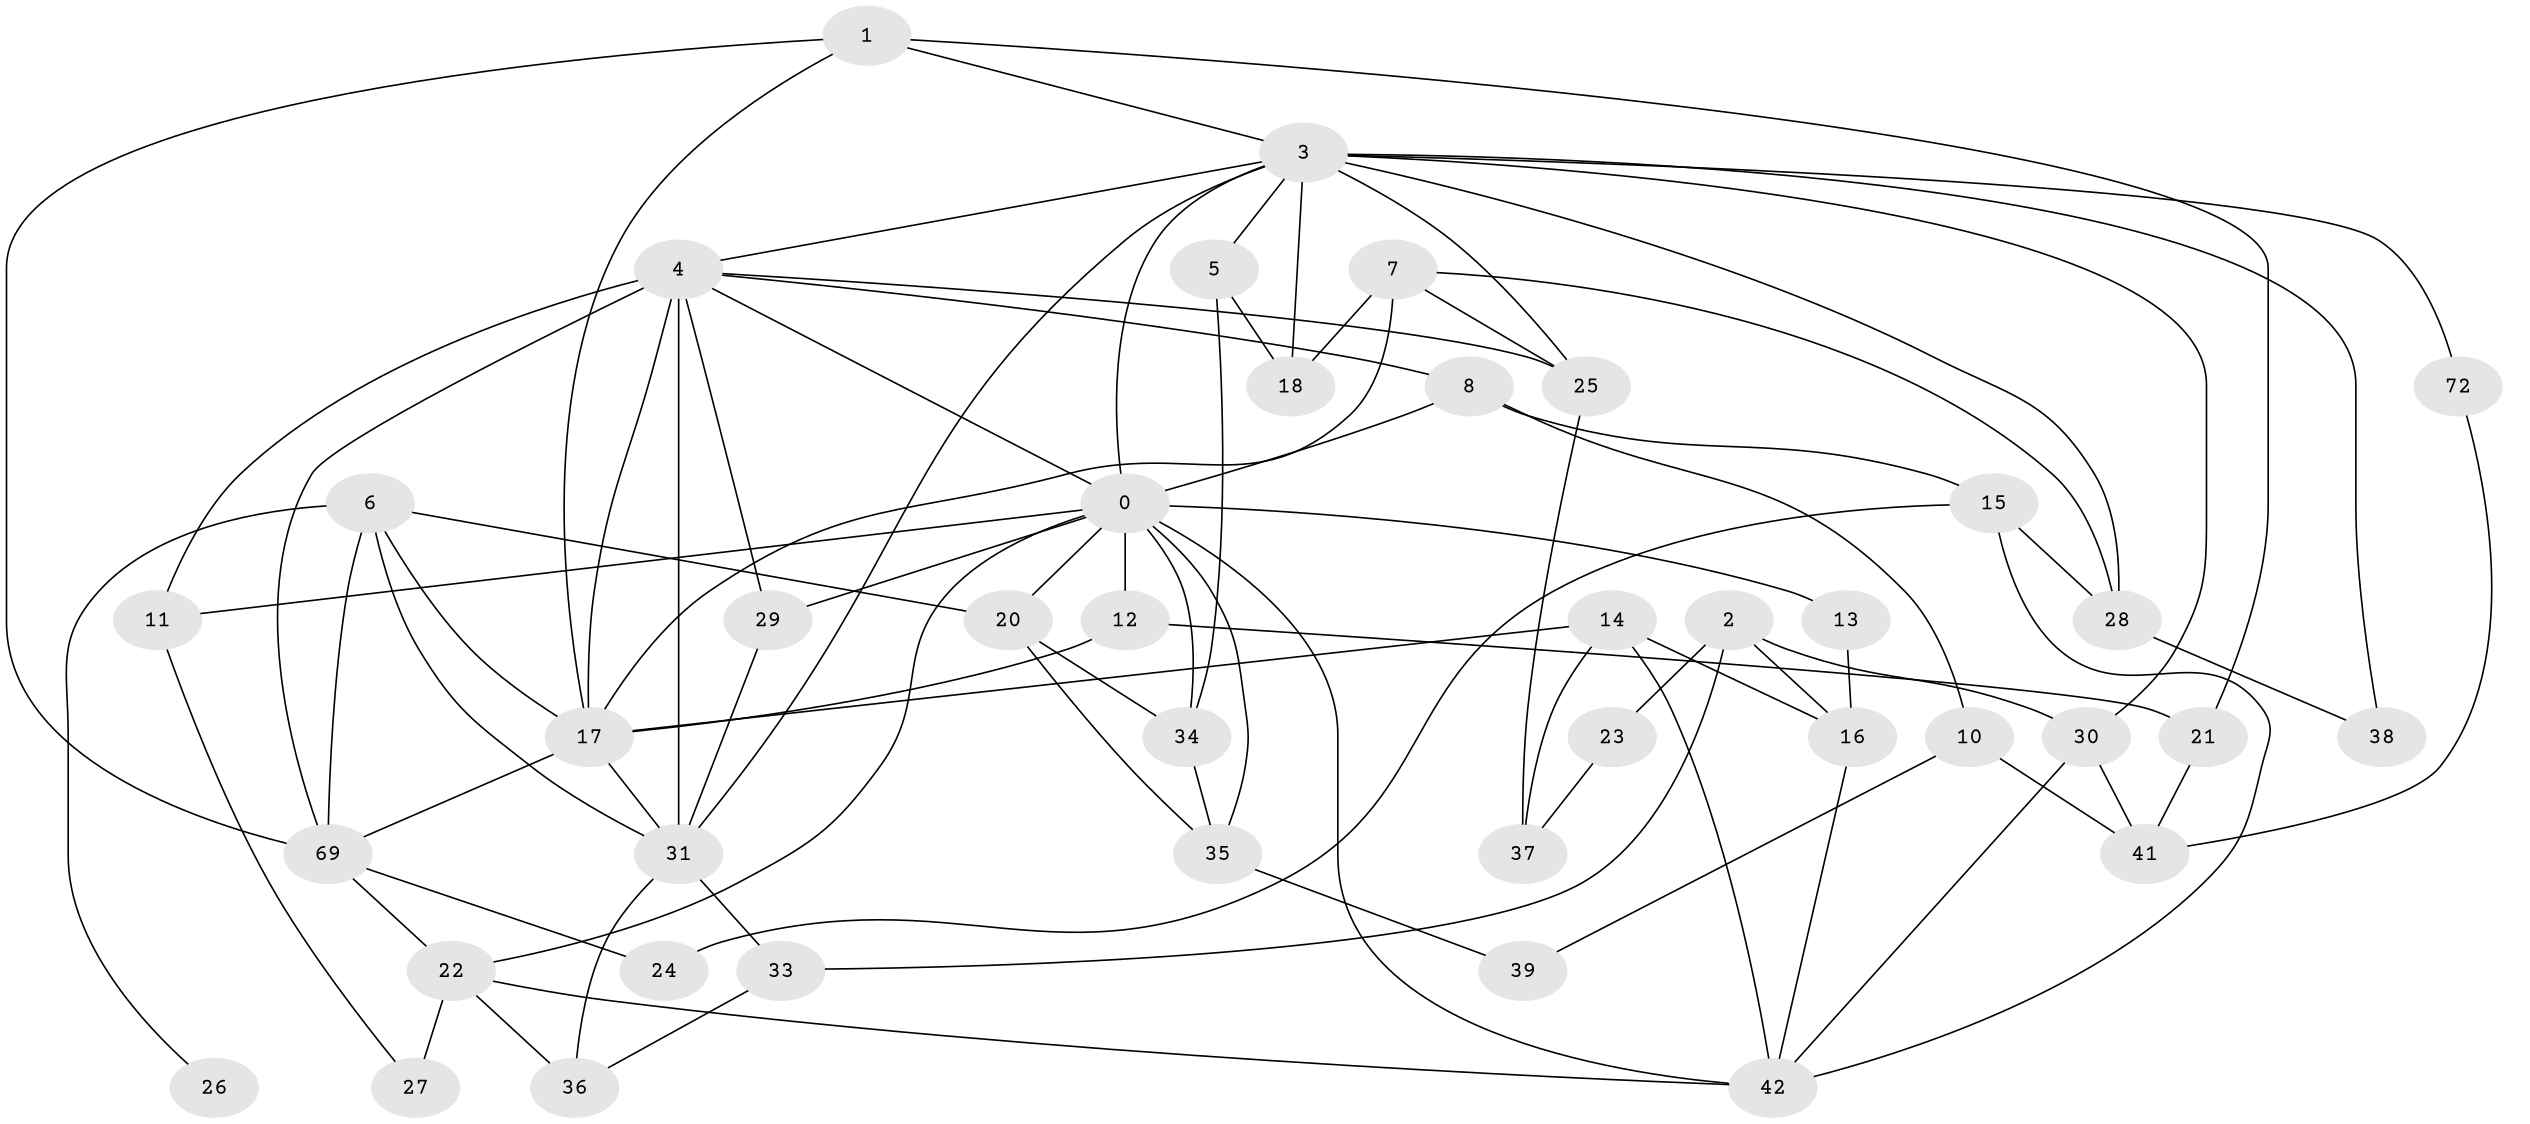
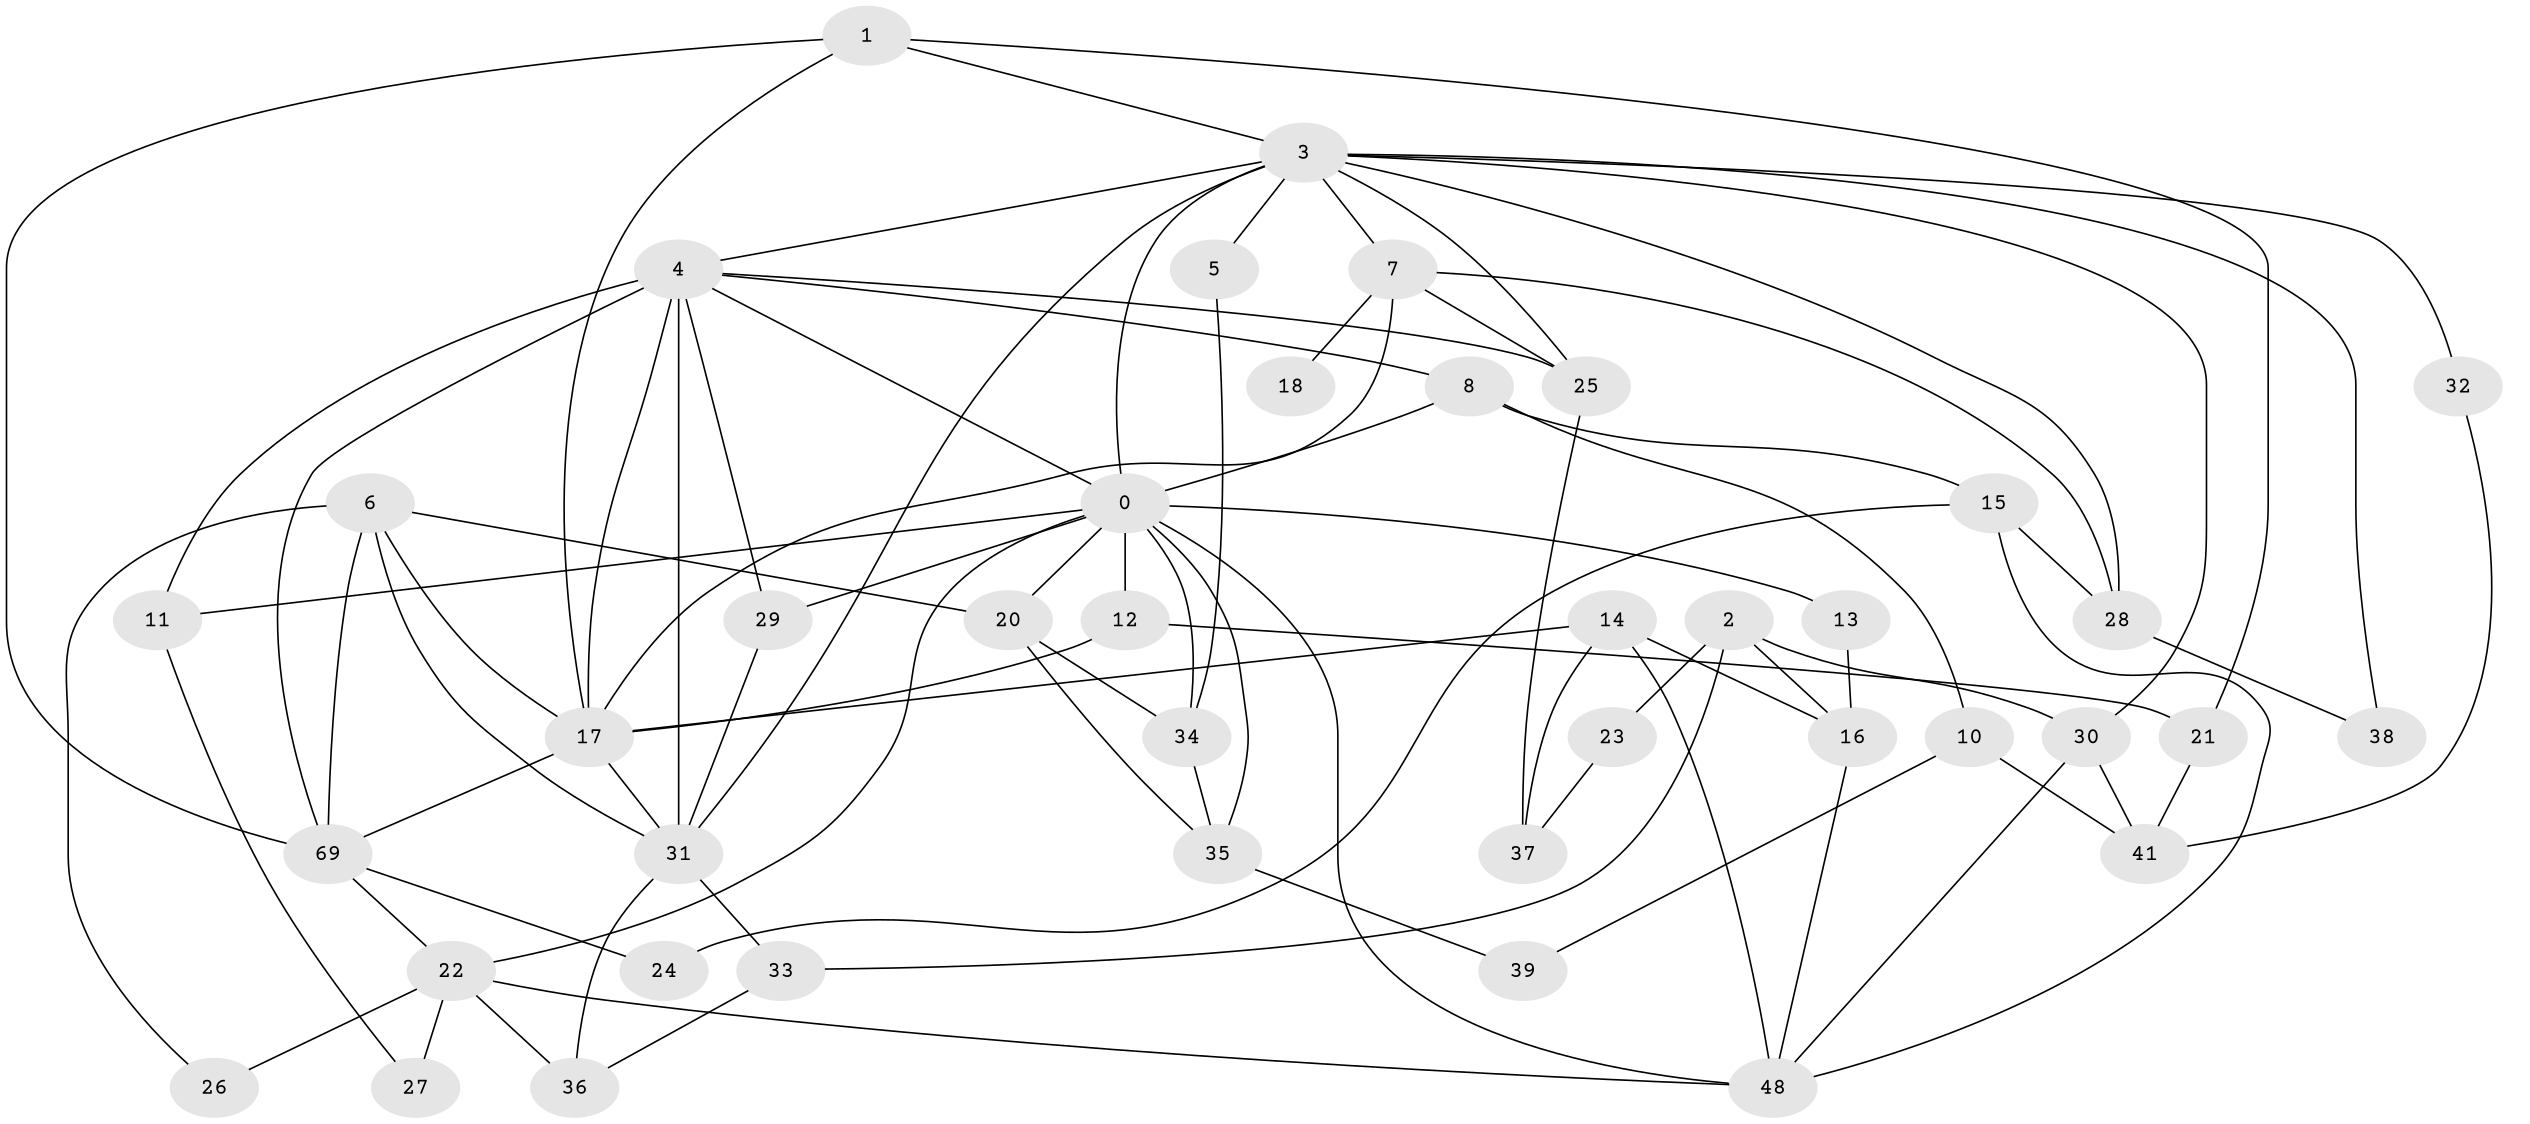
edge "3" -- "18": now "3" -- "7"
edge "5" -- "18": removed
node "72": label "72" -> "32"
edge "22" -- "26": added
node "42": label "42" -> "48"
